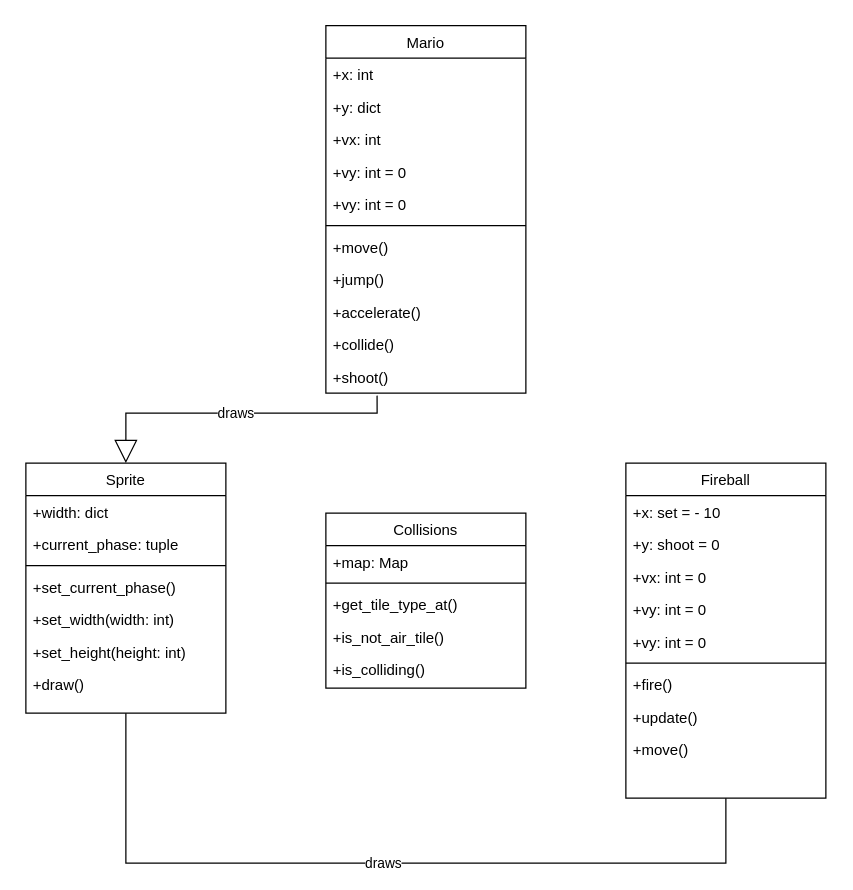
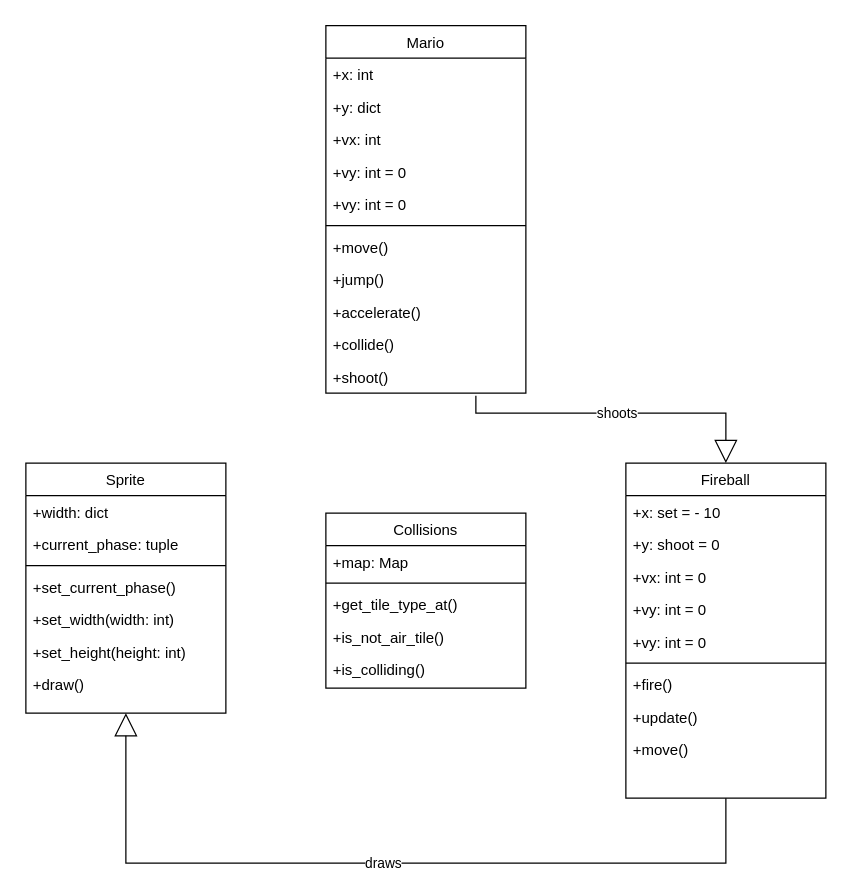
edge "+shoot()" -> "Sprite": removed, label "draws"
edge "+shoot()" -> "Fireball": added, label "shoots"
edge "Sprite" -- "Fireball": arrowhead none -> block
